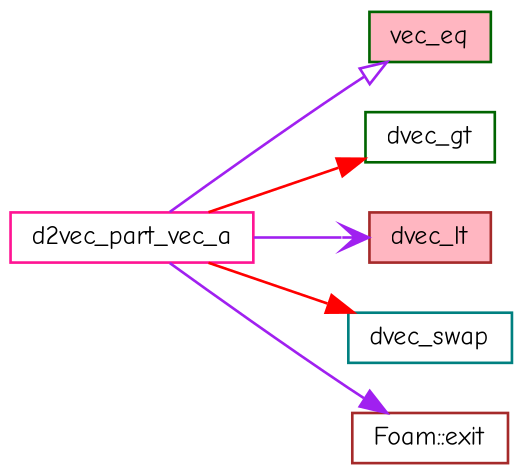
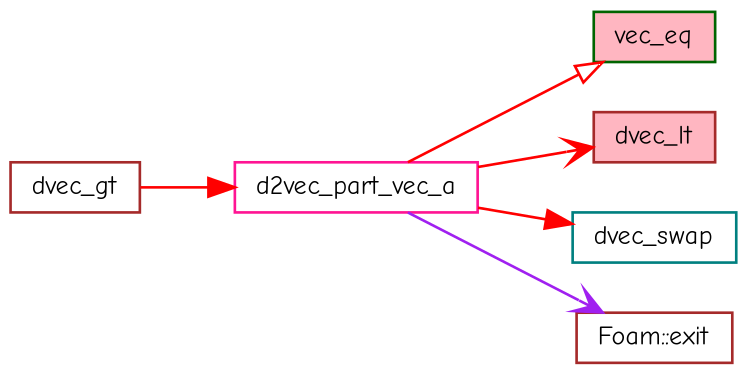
node "dvec_gt": color darkgreen -> brown
edge "d2vec_part_vec_a" -> "vec_eq": color purple -> red
edge "d2vec_part_vec_a" -> "dvec_gt": reversed
edge "d2vec_part_vec_a" -> "dvec_lt": color purple -> red
edge "d2vec_part_vec_a" -> "Foam::exit": arrowhead normal -> vee
